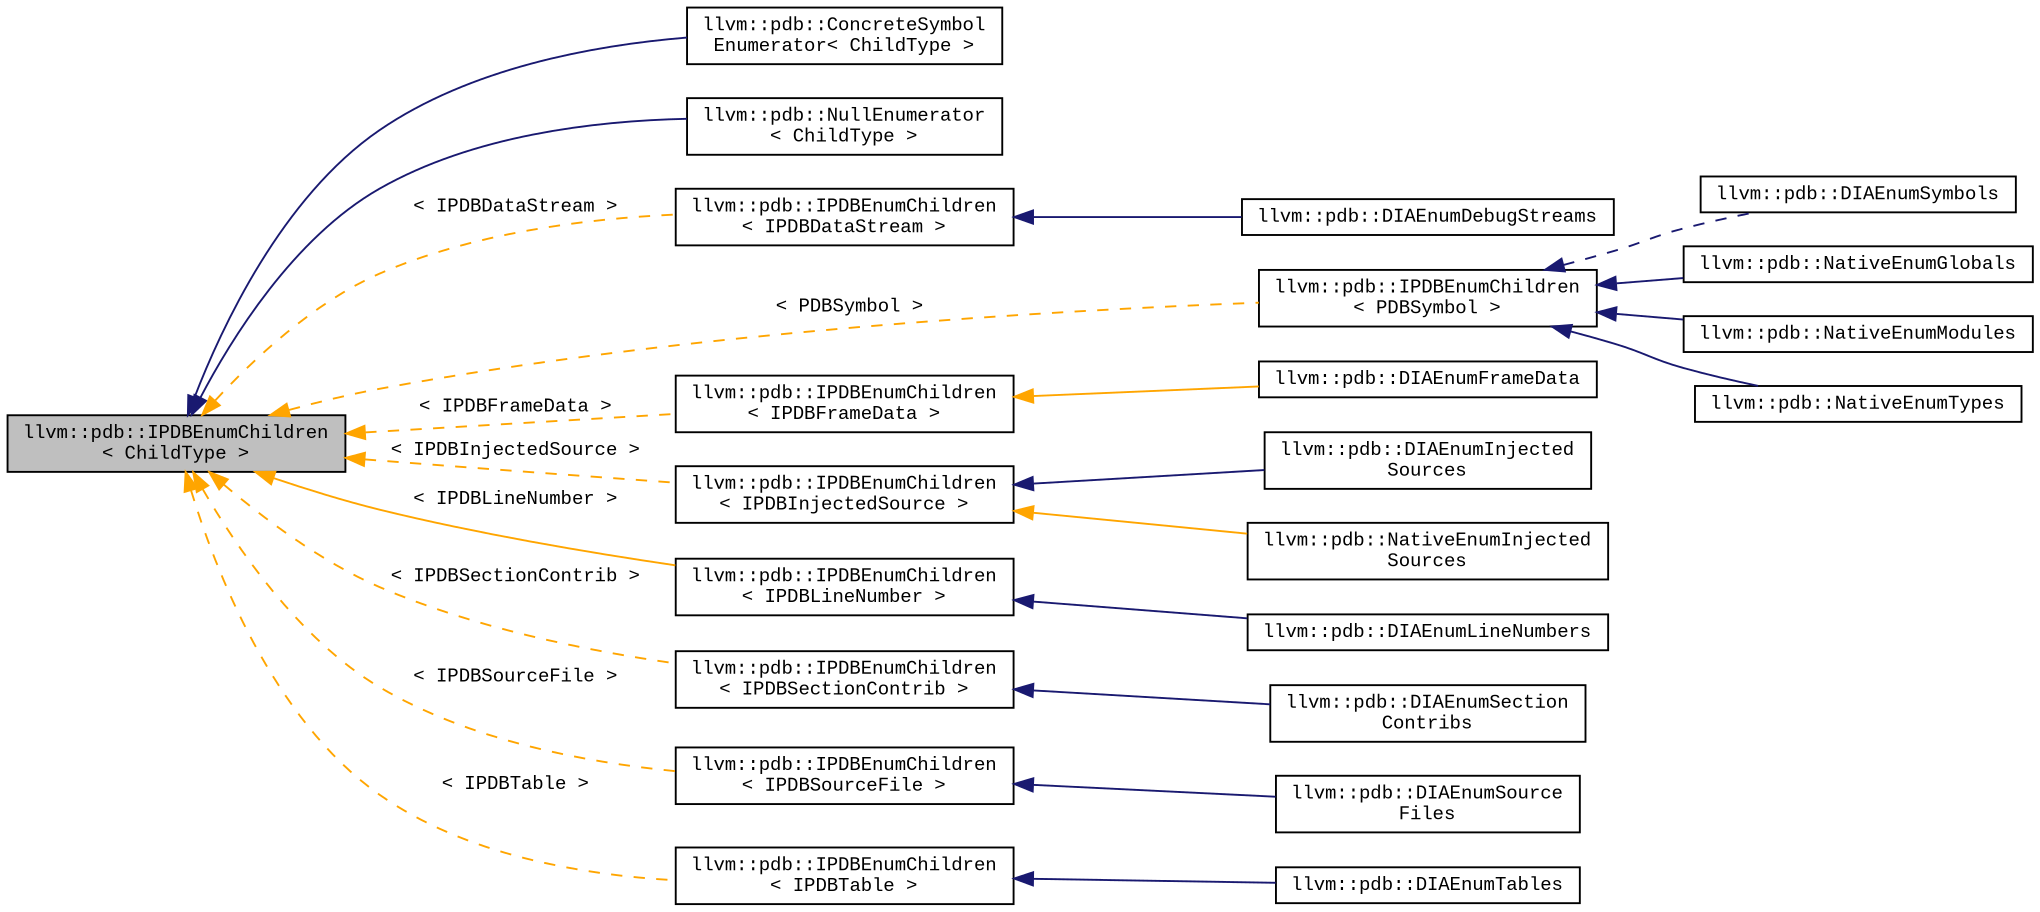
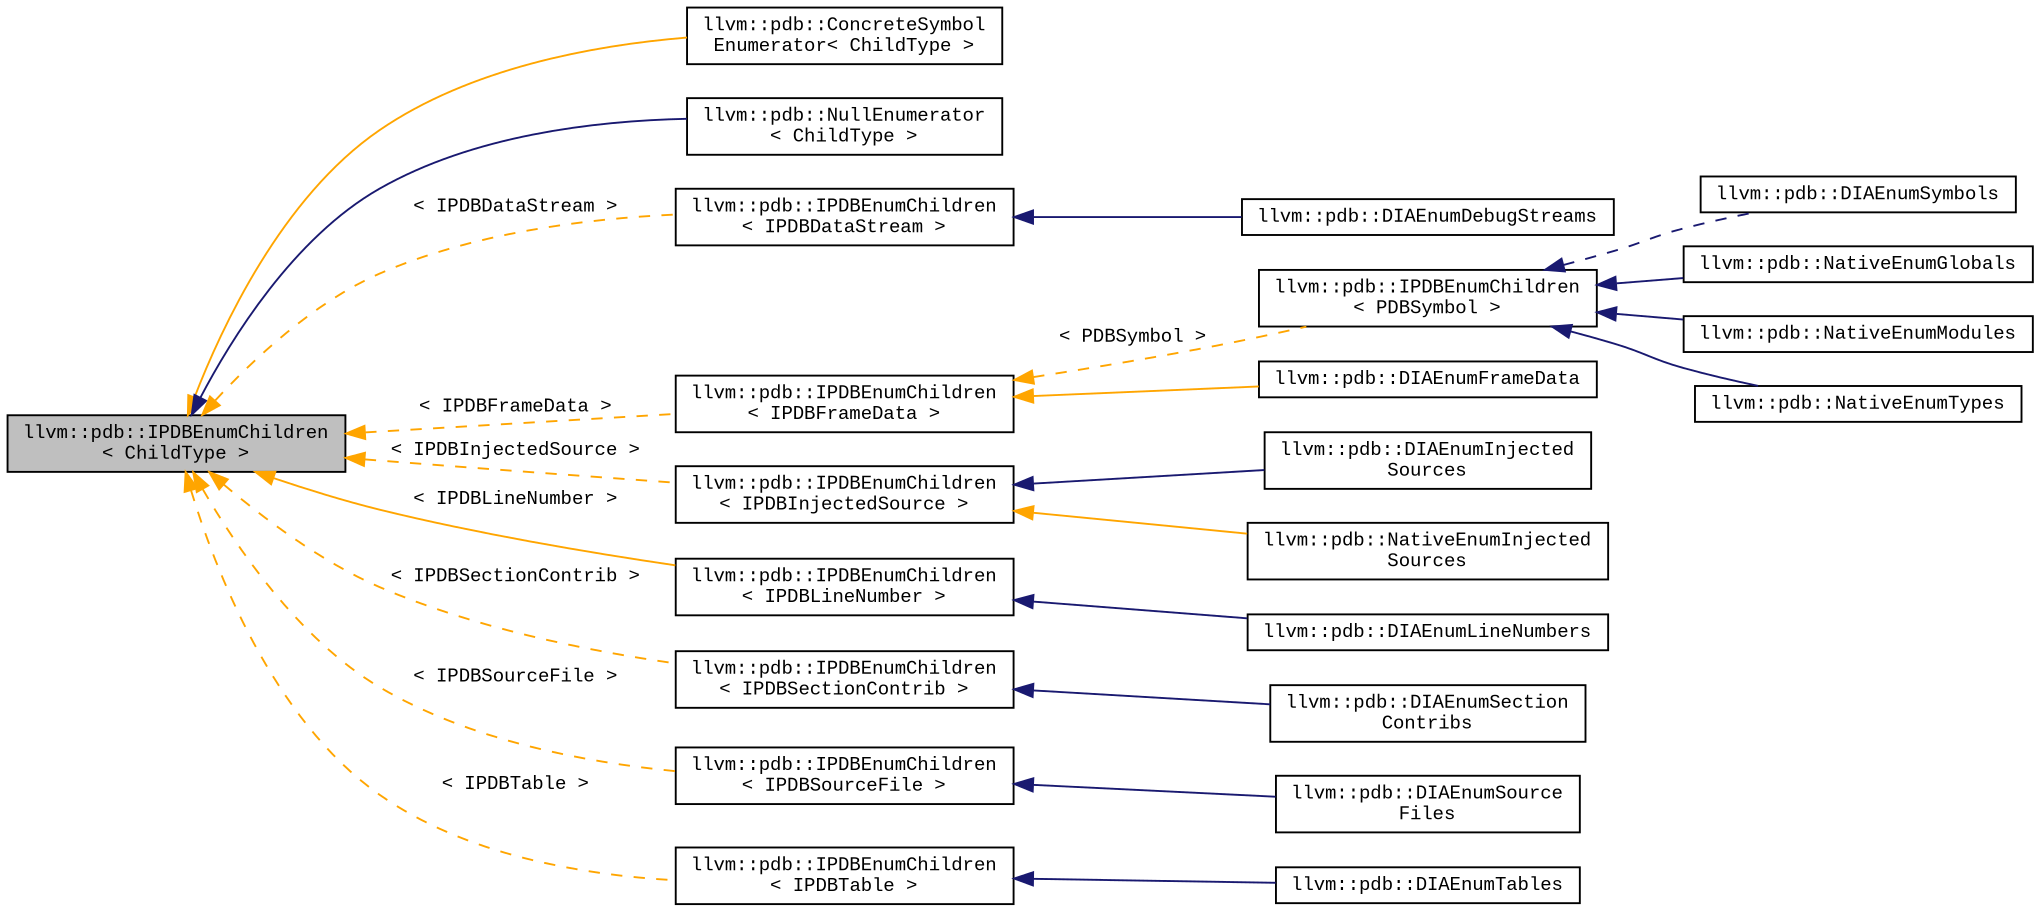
edge "llvm::pdb::ConcreteSymbol Enumerator< ChildType >" -> "llvm::pdb::IPDBEnumChildren < ChildType >": color midnightblue -> orange
edge "llvm::pdb::IPDBEnumChildren < PDBSymbol >" -> "llvm::pdb::IPDBEnumChildren < ChildType >": now "llvm::pdb::IPDBEnumChildren < PDBSymbol >" -> "llvm::pdb::IPDBEnumChildren < IPDBFrameData >"
